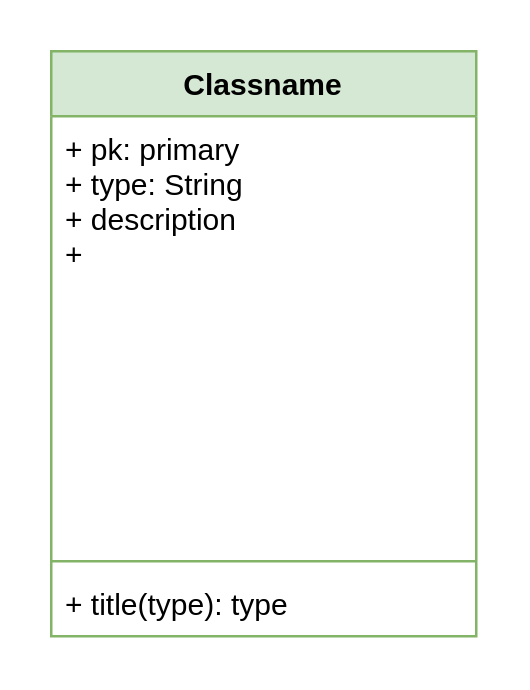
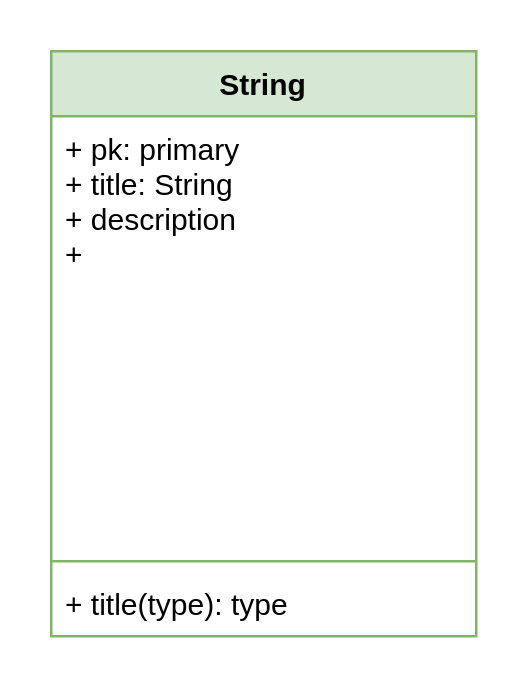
node "Classname": label "Classname" -> "String"
node "+ pk: primary + type: String + description +": label "+ pk: primary + type: String + description +" -> "+ pk: primary + title: String + description +"
